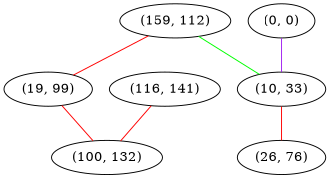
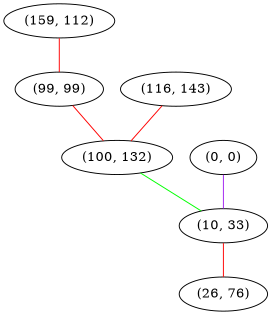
edge "(159, 112)" -- "(10, 33)": now "(100, 132)" -- "(10, 33)"
node "(19, 99)": label "(19, 99)" -> "(99, 99)"
node "(116, 141)": label "(116, 141)" -> "(116, 143)"
